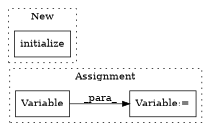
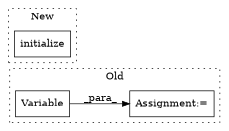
cluster "Assignment": label "Assignment" -> "Old"
node "Variable:=": label "Variable:=" -> "Assignment:="
